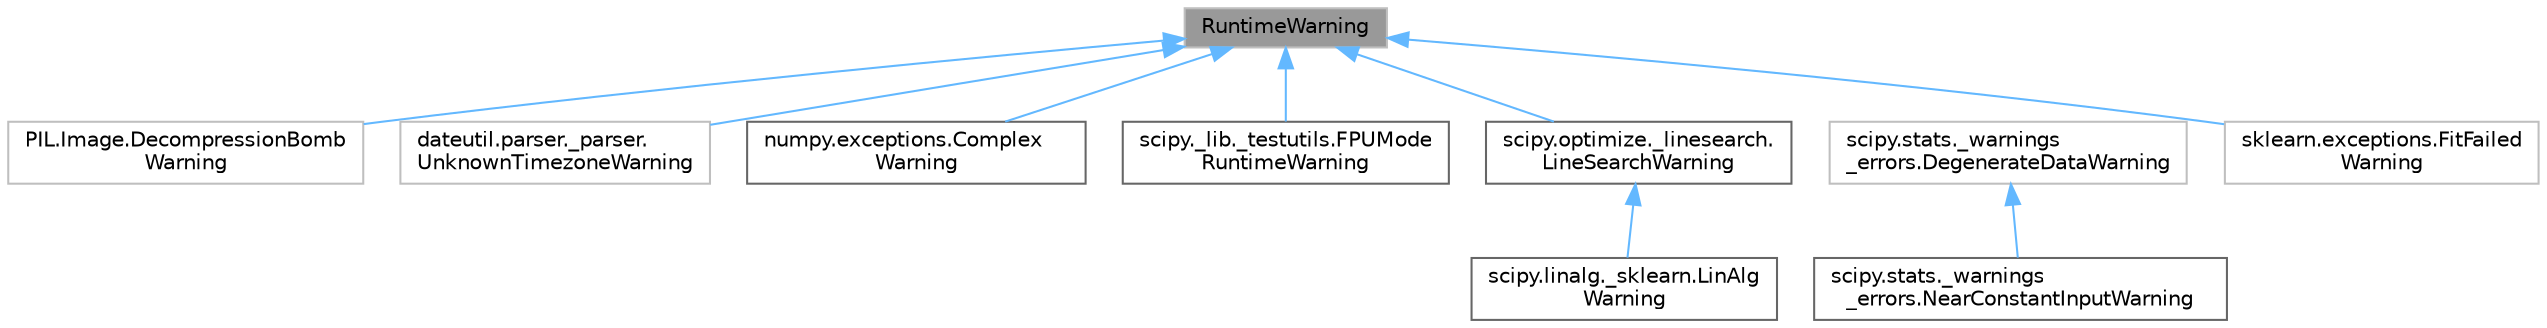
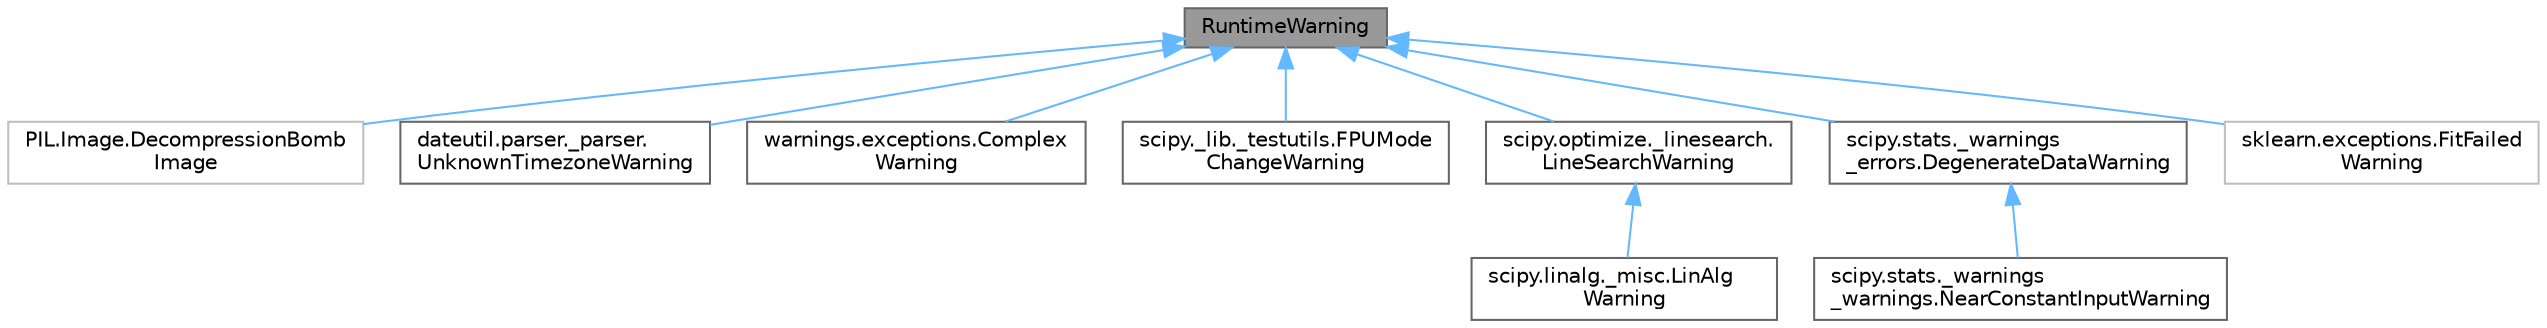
node "RuntimeWarning": color grey75 -> gray40
edge "scipy.stats._warnings _errors.DegenerateDataWarning" -> "RuntimeWarning": added
node "PIL.Image.DecompressionBomb Warning": label "PIL.Image.DecompressionBomb Warning" -> "PIL.Image.DecompressionBomb Image"
node "dateutil.parser._parser. UnknownTimezoneWarning": color grey75 -> gray40
node "numpy.exceptions.Complex Warning": label "numpy.exceptions.Complex Warning" -> "warnings.exceptions.Complex Warning"
node "scipy._lib._testutils.FPUMode RuntimeWarning": label "scipy._lib._testutils.FPUMode RuntimeWarning" -> "scipy._lib._testutils.FPUMode ChangeWarning"
node "scipy.stats._warnings _errors.DegenerateDataWarning": color grey75 -> gray40
node "scipy.linalg._sklearn.LinAlg Warning": label "scipy.linalg._sklearn.LinAlg Warning" -> "scipy.linalg._misc.LinAlg Warning"
node "scipy.stats._warnings _errors.NearConstantInputWarning": label "scipy.stats._warnings _errors.NearConstantInputWarning" -> "scipy.stats._warnings _warnings.NearConstantInputWarning"
